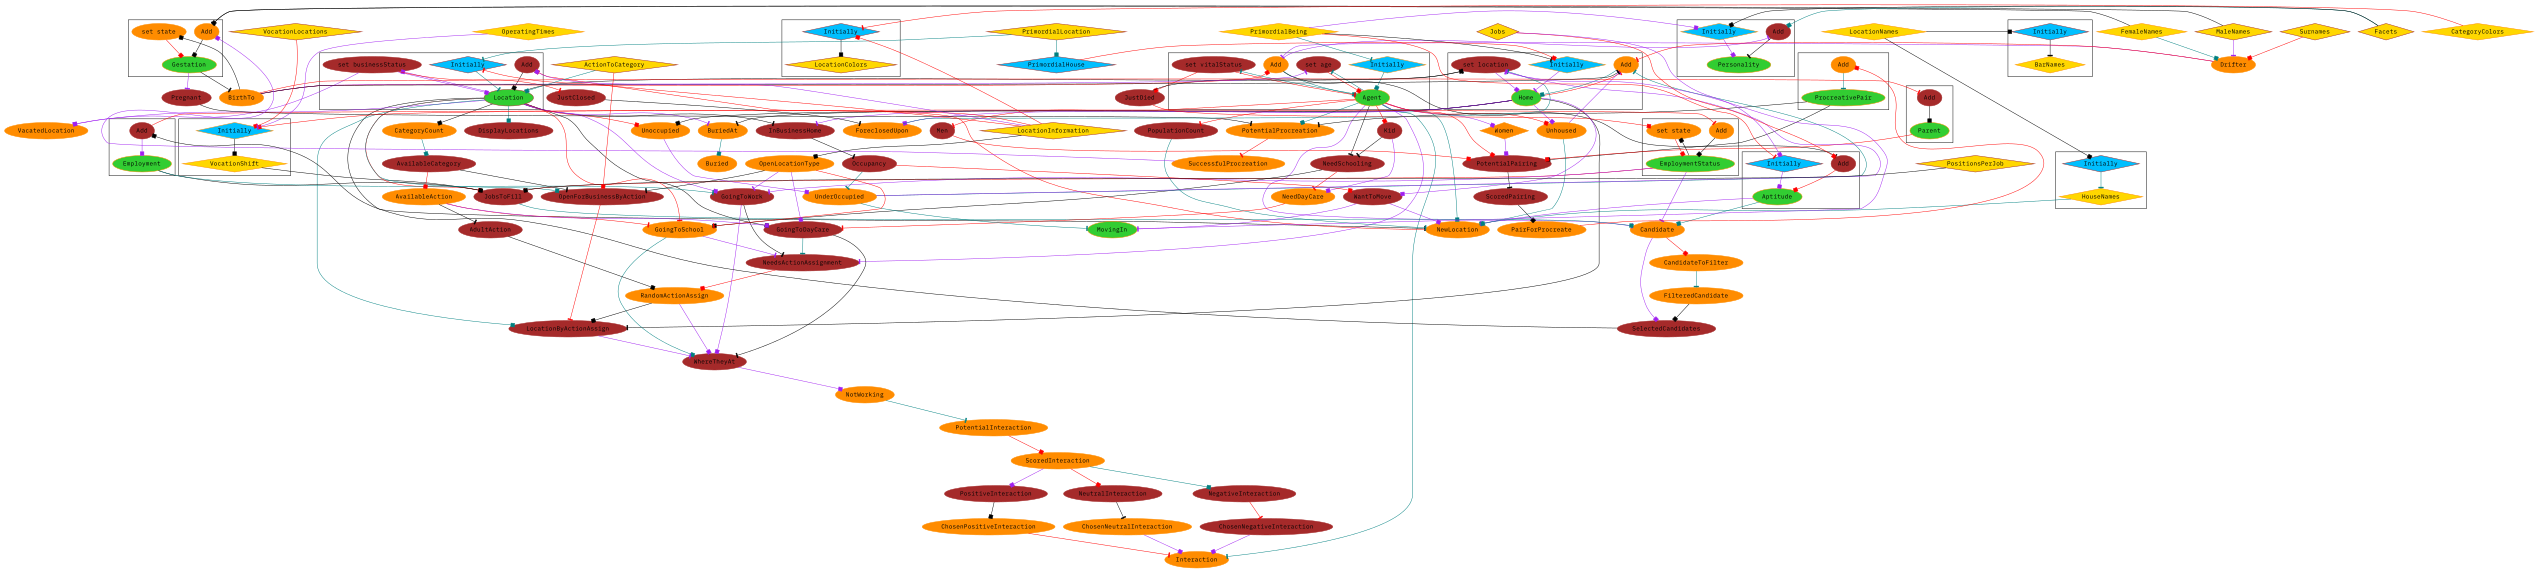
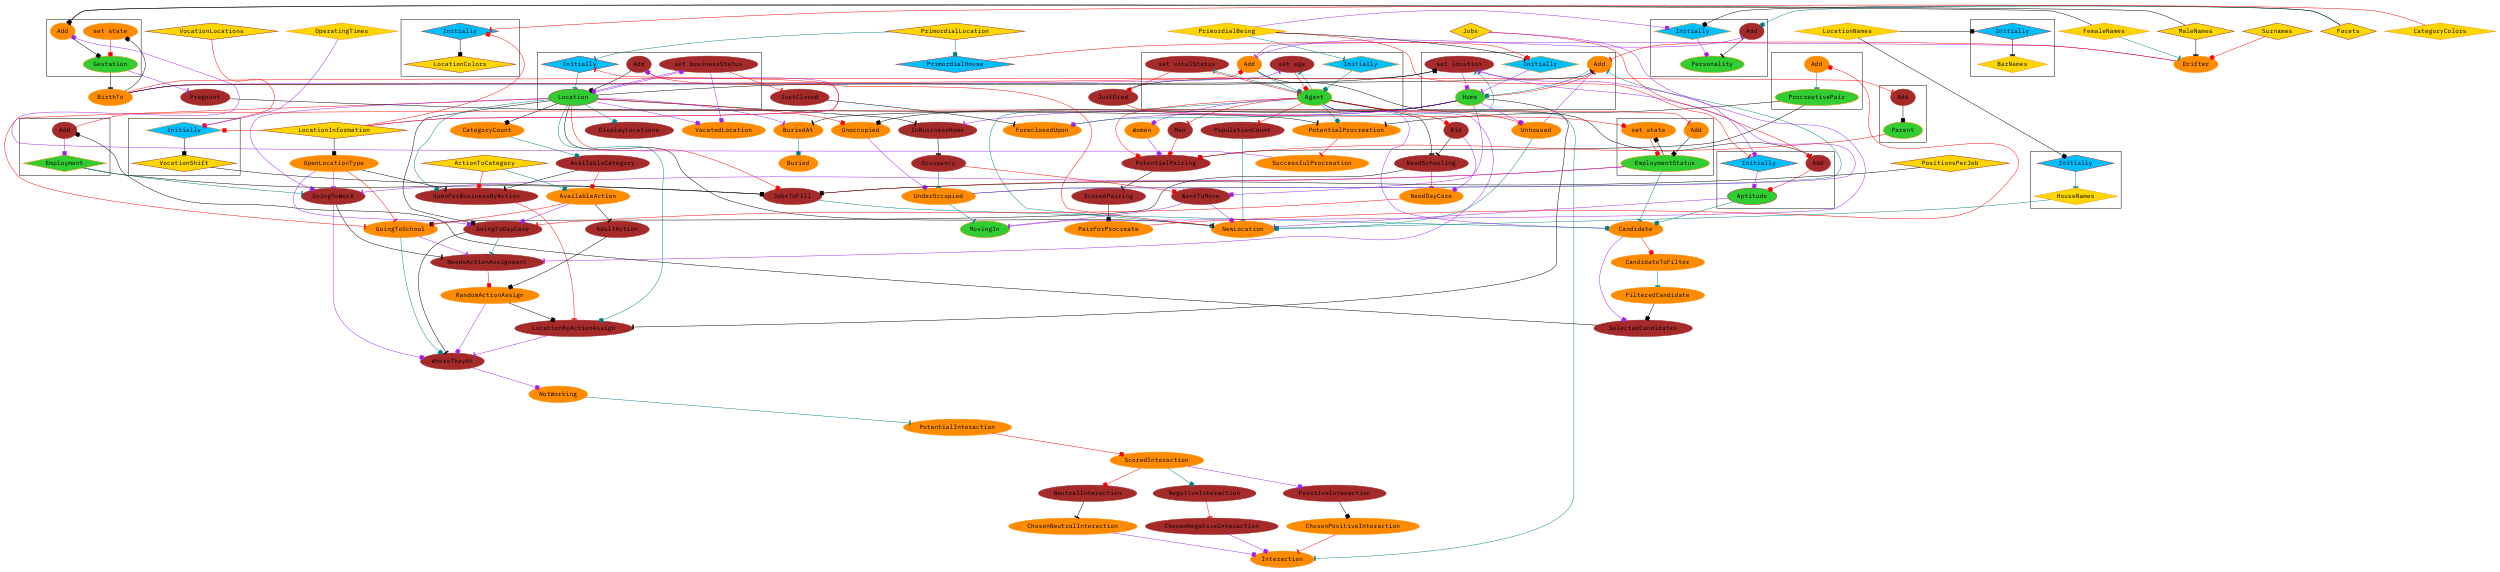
edge "FemaleNames" -> "Drifter": arrowhead box -> tee
edge "MaleNames" -> "Drifter": color purple -> black
edge "ActionToCategory" -> "Location": now "ActionToCategory" -> "AvailableAction"
node "Women": shape diamond -> ellipse
node "Employment": shape ellipse -> diamond
node "VocationShift": color darkorange -> brown
edge "EmploymentStatus" -> "Candidate": color purple -> teal
node "Aptitude": color darkorange -> brown
